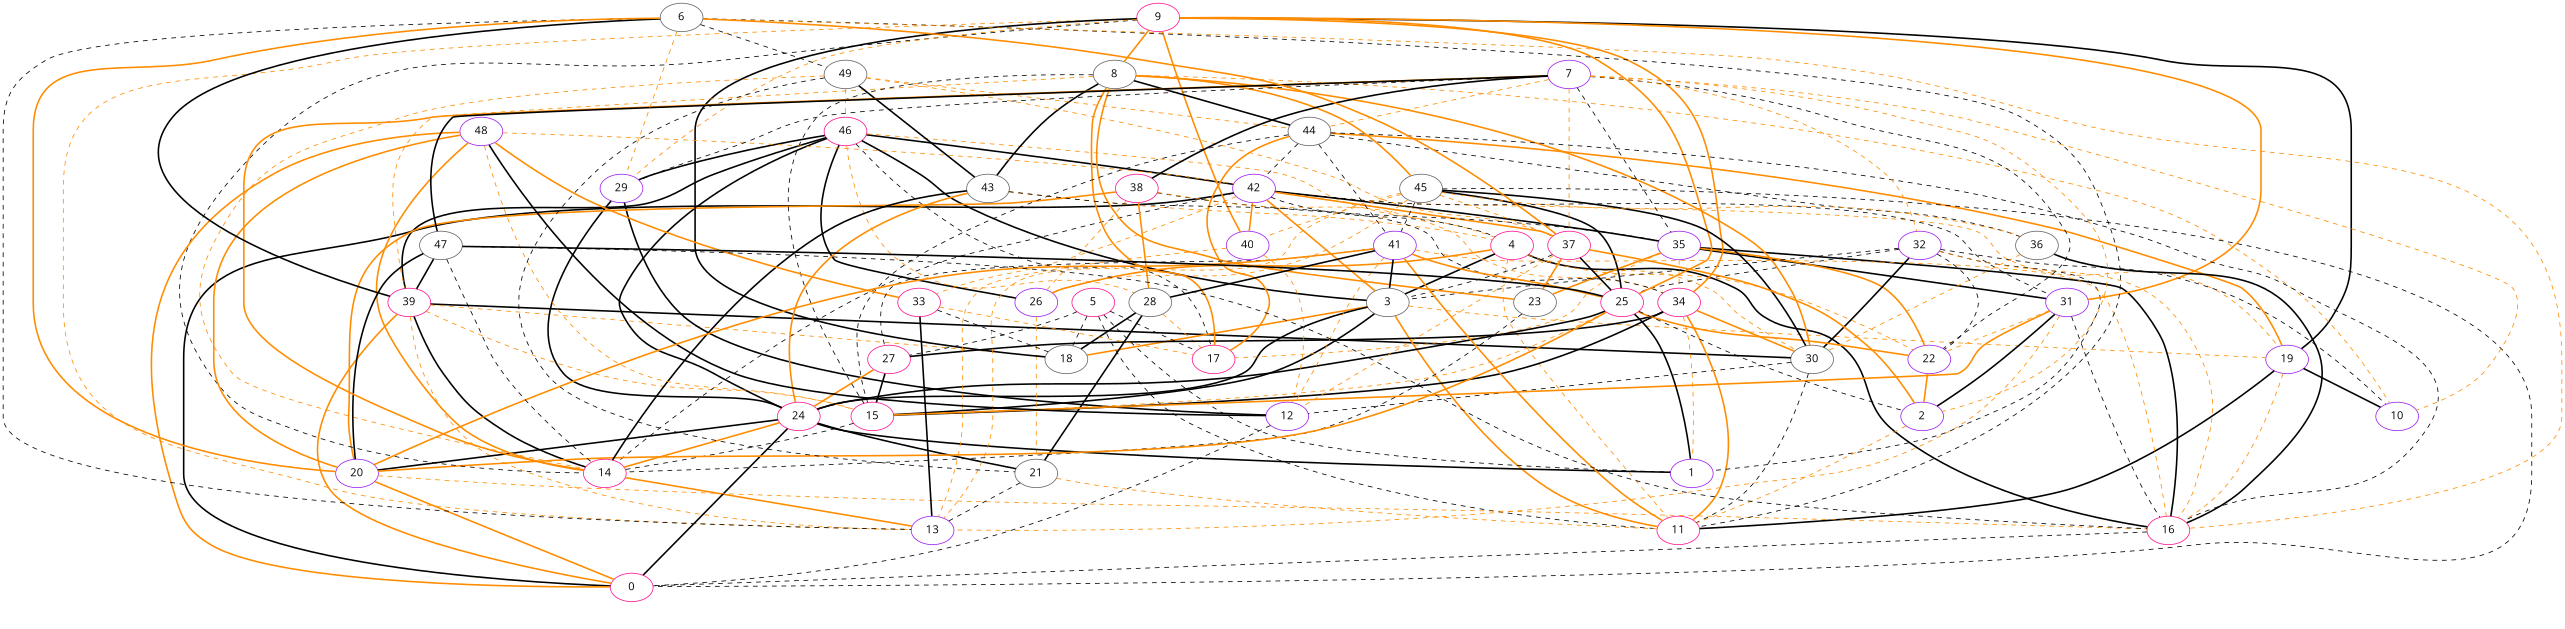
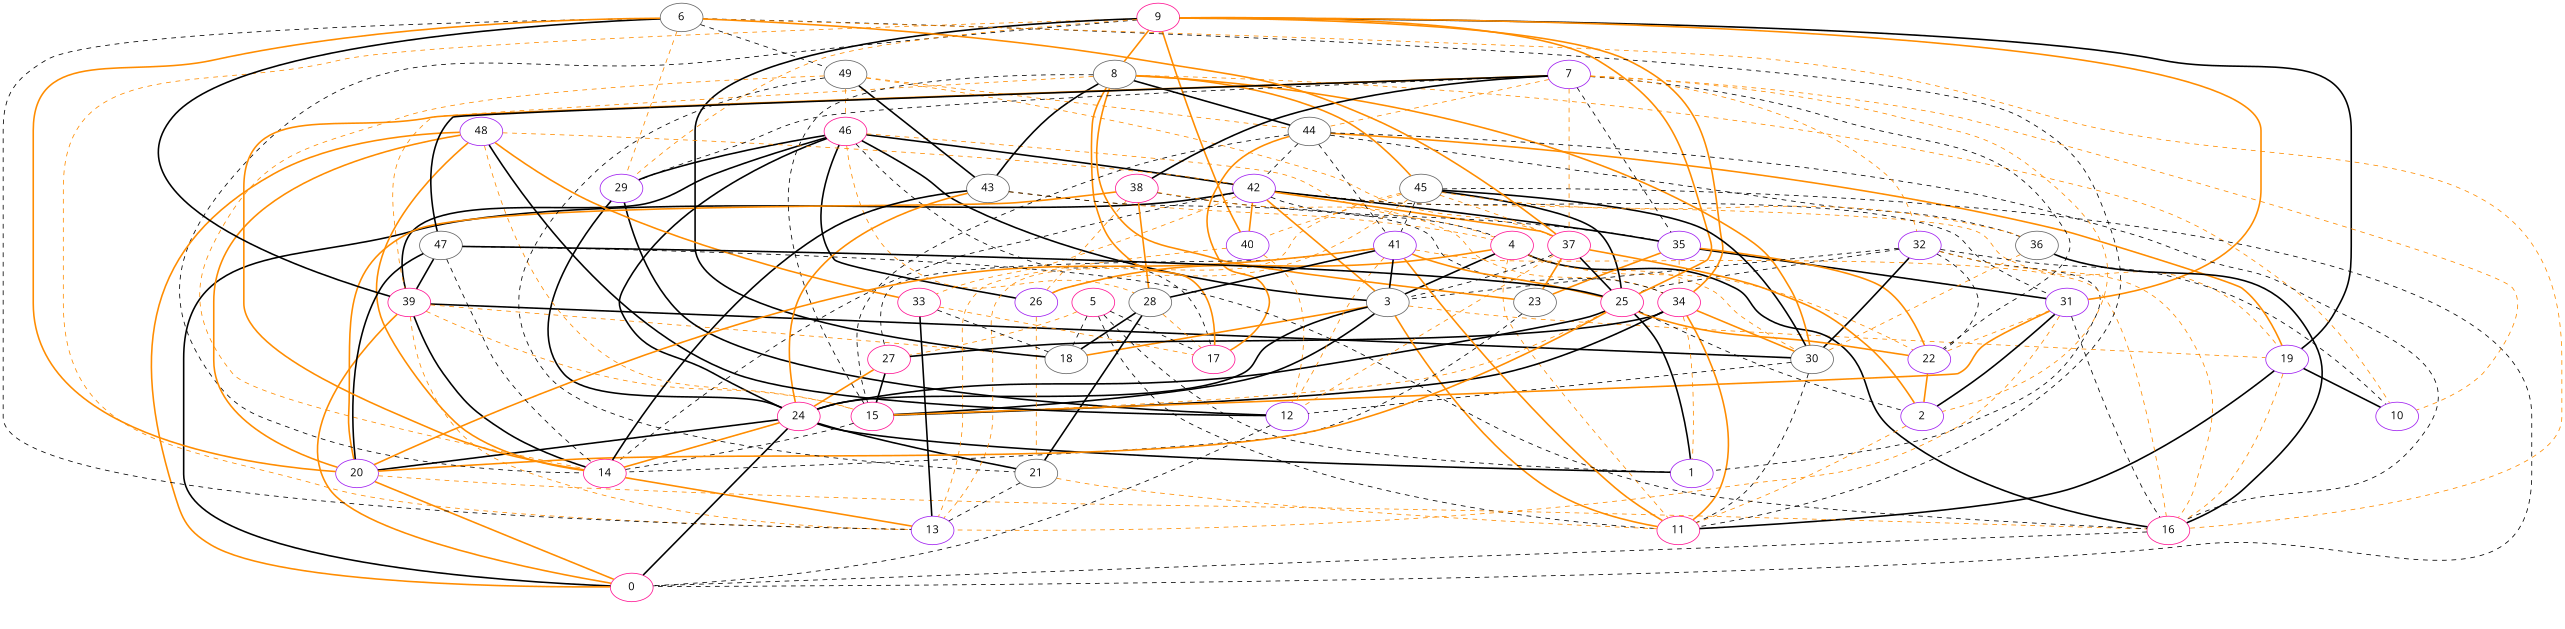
edge "35" -- "16": removed
edge "5" -- "27": color black -> darkorange
edge "35" -- "17": removed
